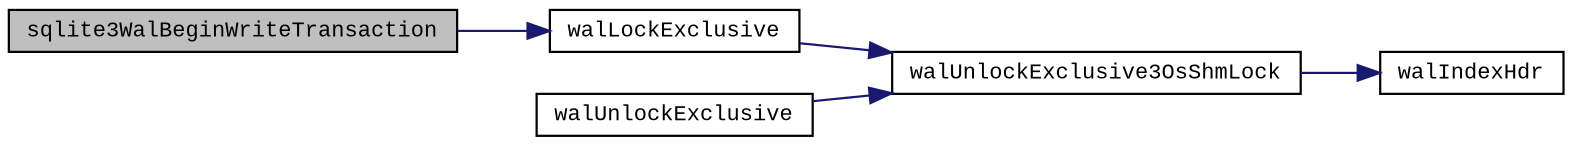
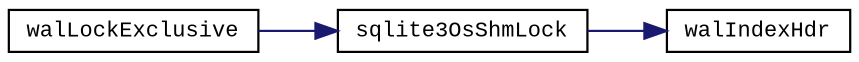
node "sqlite3WalBeginWriteTransaction": removed
node "walUnlockExclusive3OsShmLock": label "walUnlockExclusive3OsShmLock" -> "sqlite3OsShmLock"
node "walUnlockExclusive": removed
